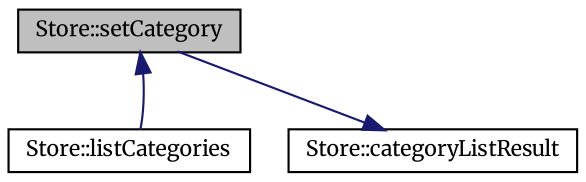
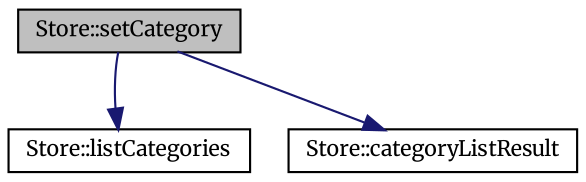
edge "Store::listCategories" -> "Store::setCategory": reversed
